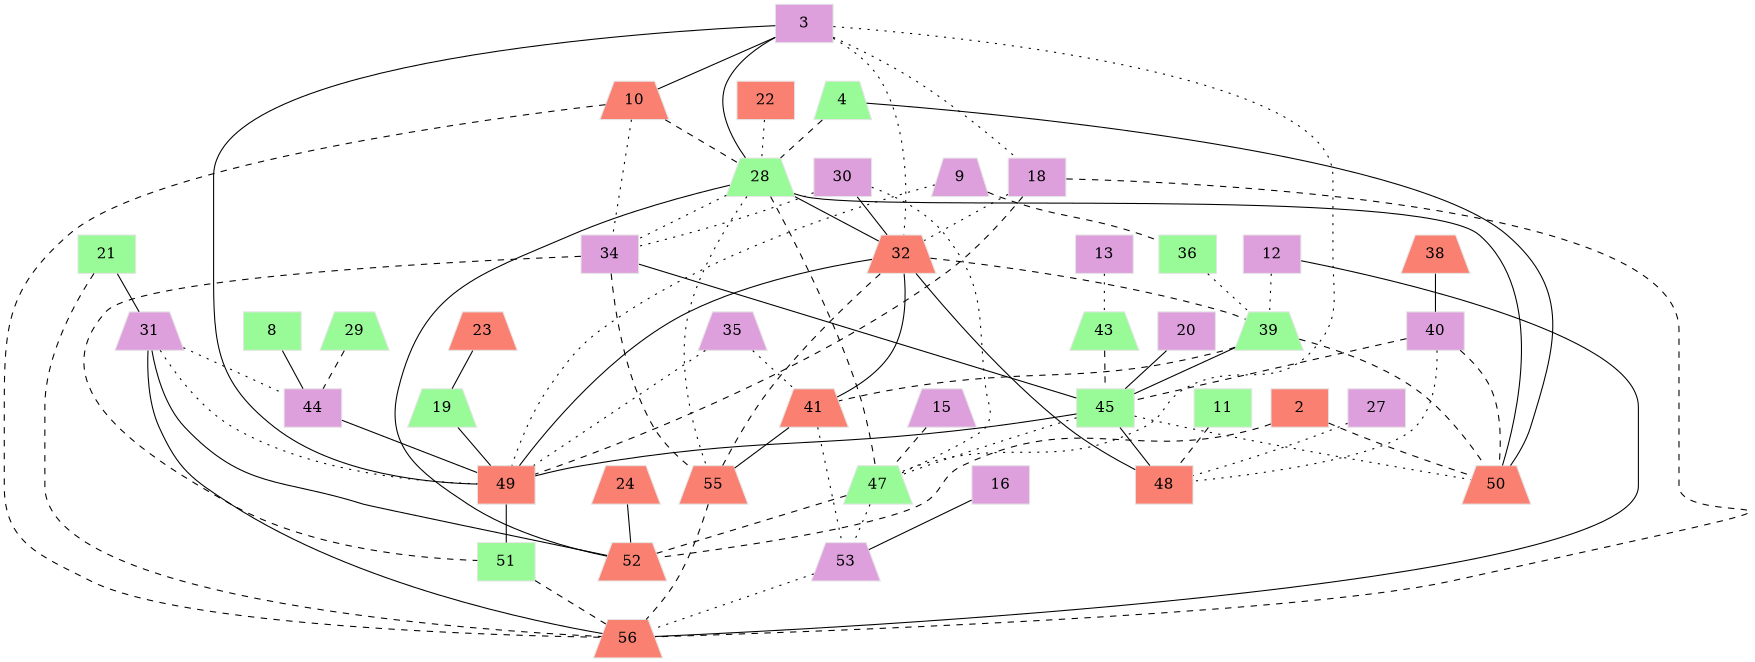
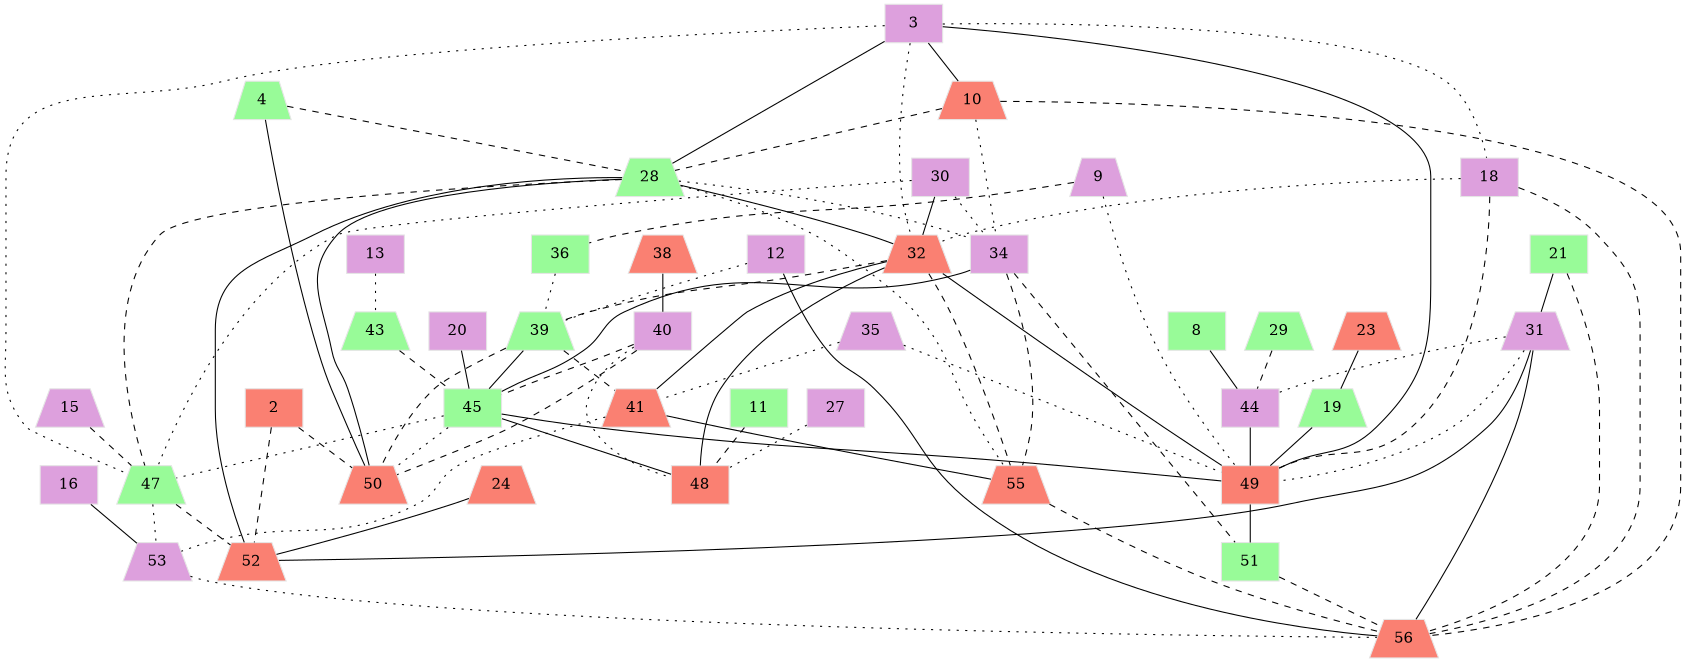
node "22": removed
